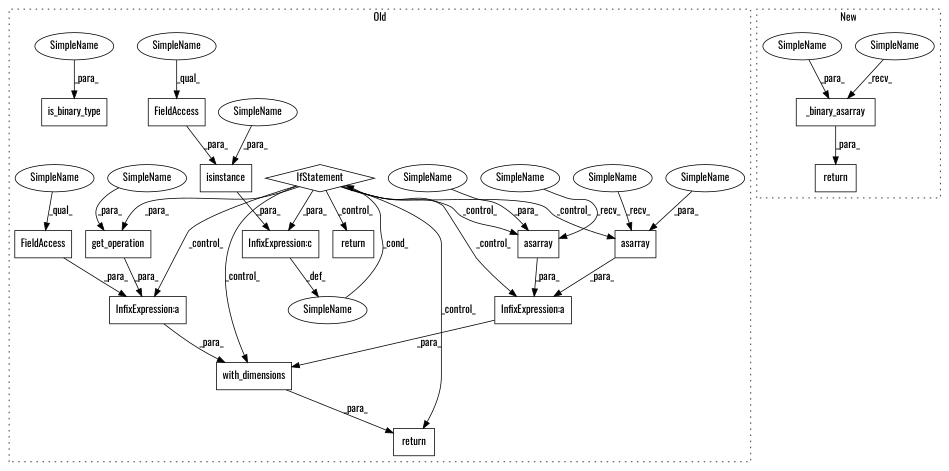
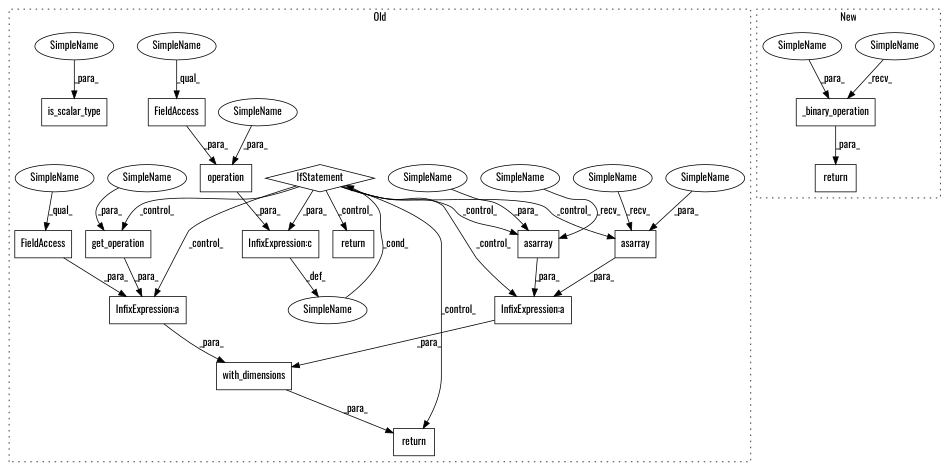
node "is_binary_type": label "is_binary_type" -> "is_scalar_type"
node "_binary_asarray": label "_binary_asarray" -> "_binary_operation"
node "isinstance": label "isinstance" -> "operation"
edge "IfStatement" -> "get_operation": label "_para_" -> "_control_"
edge "IfStatement" -> "with_dimensions": removed, label "_control_"
